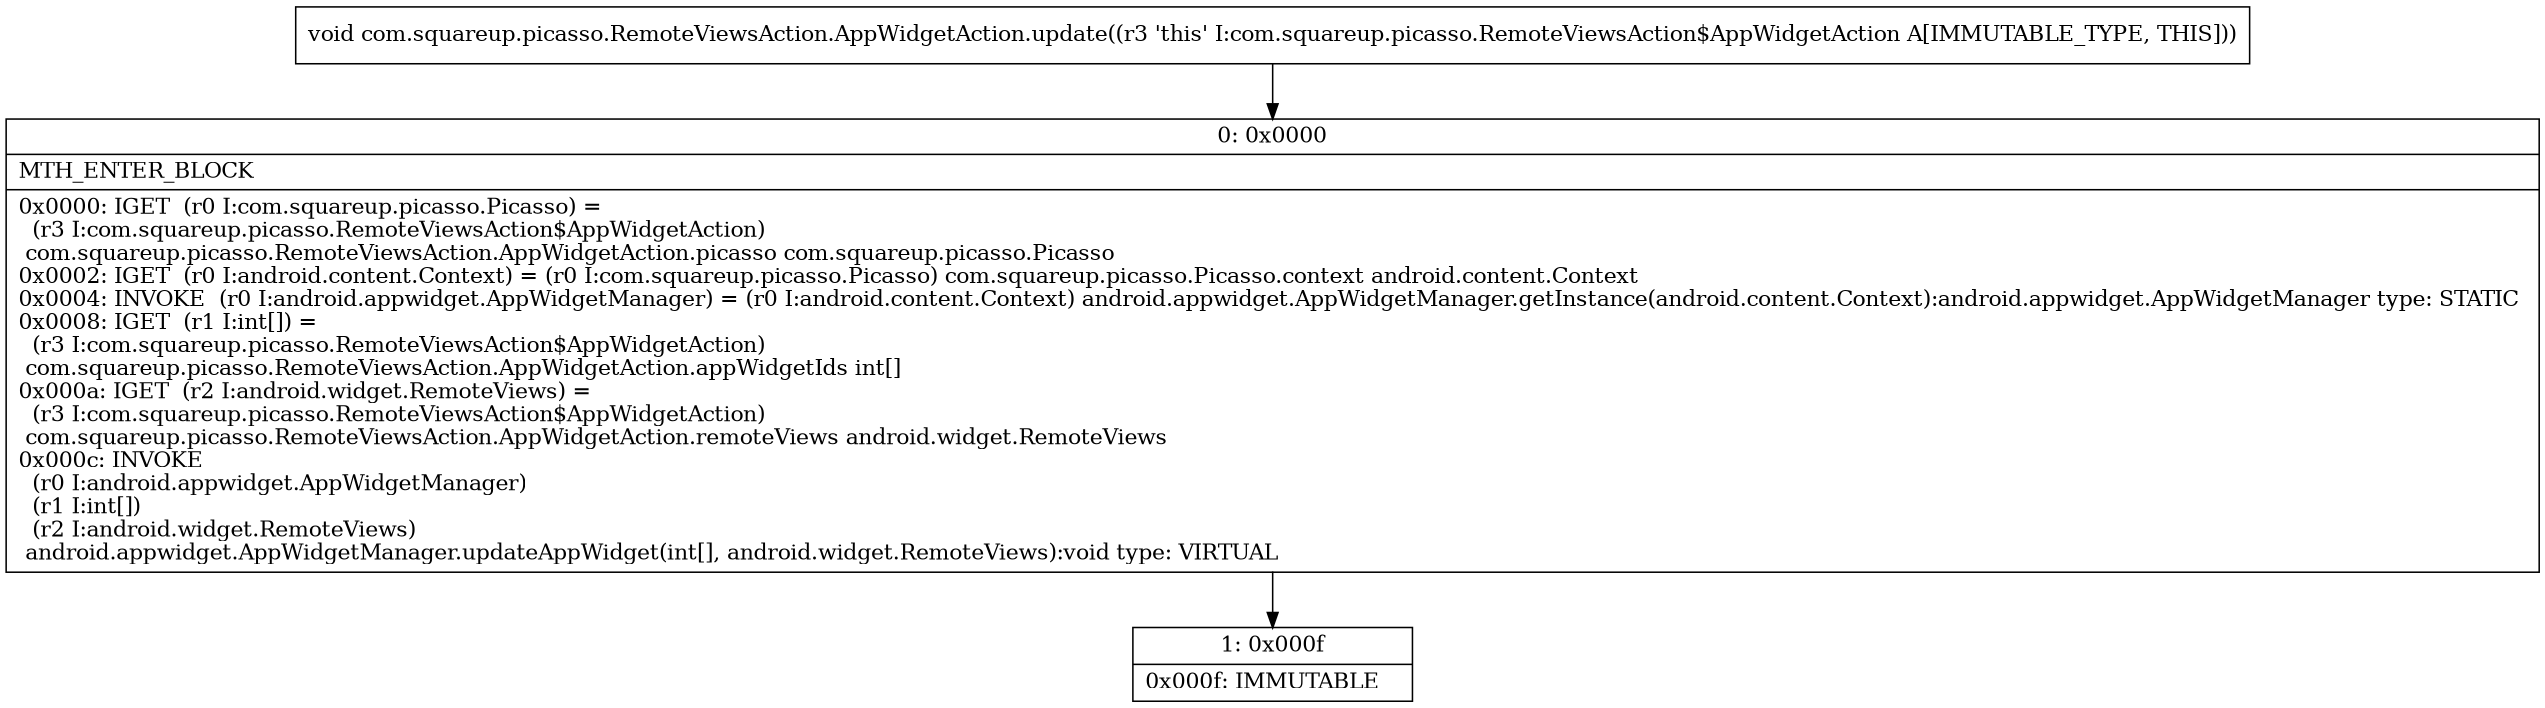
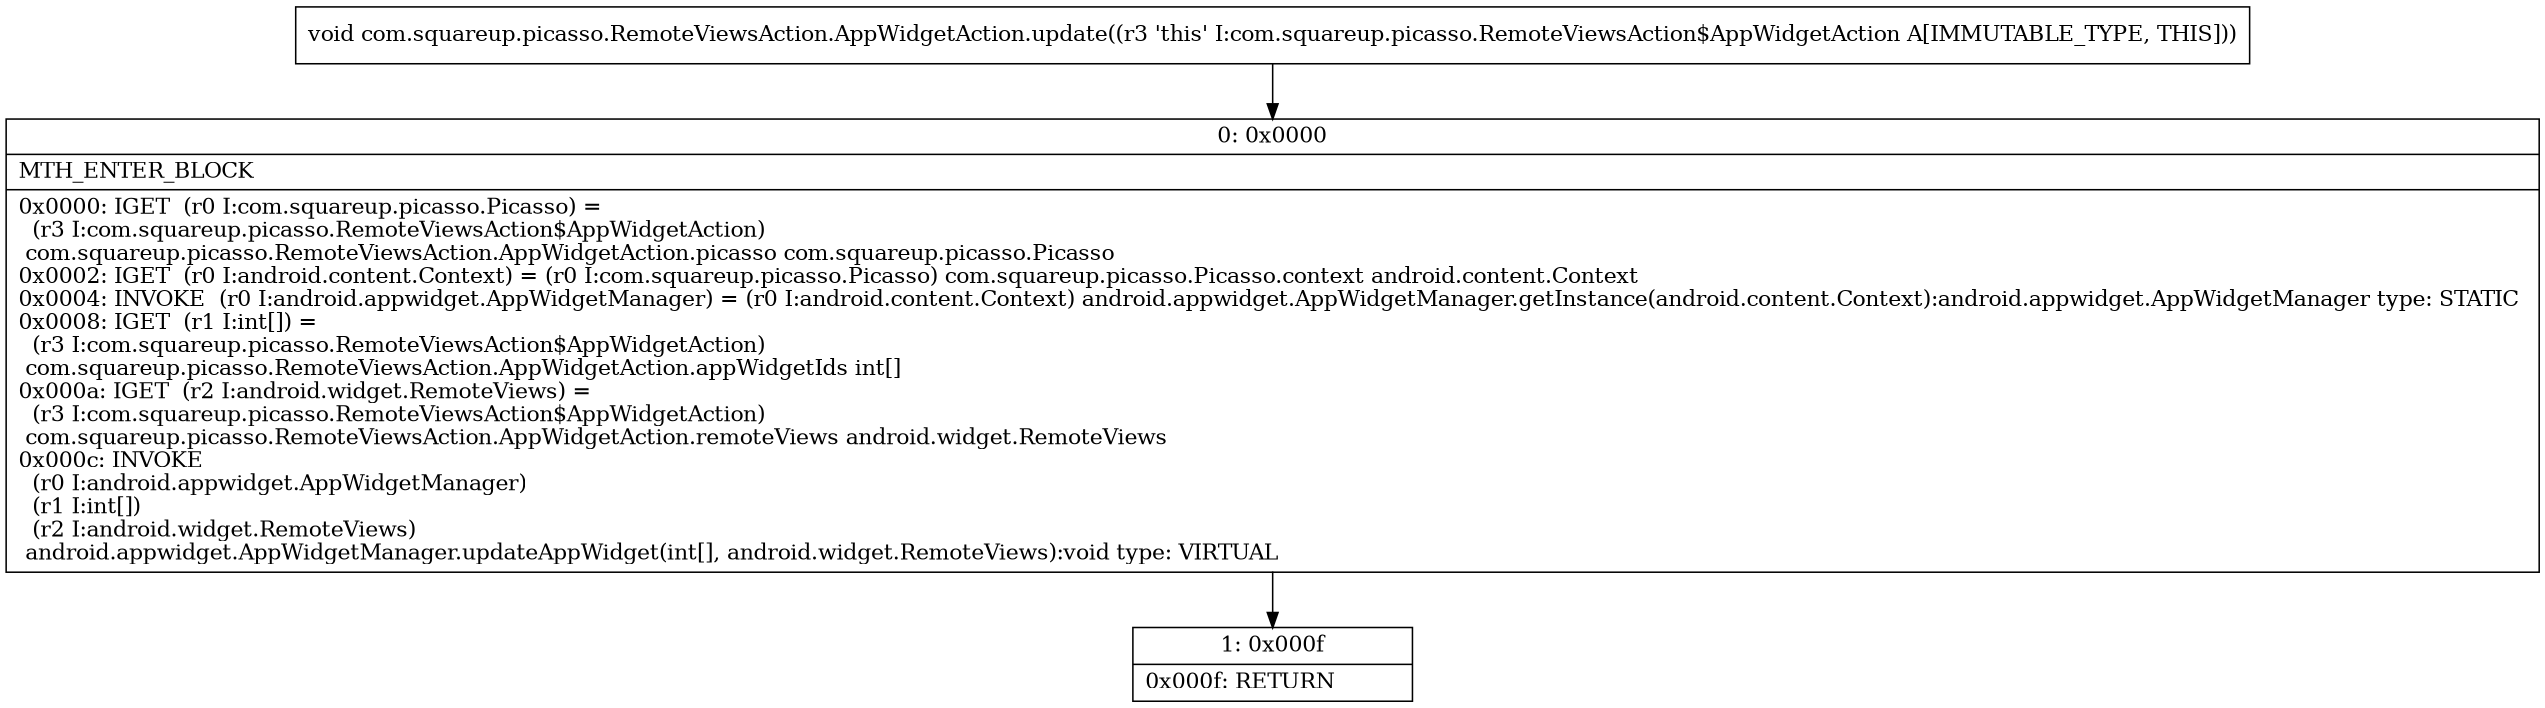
node "1: 0x000f": text "0x000f: IMMUTABLE" -> "0x000f: RETURN"
